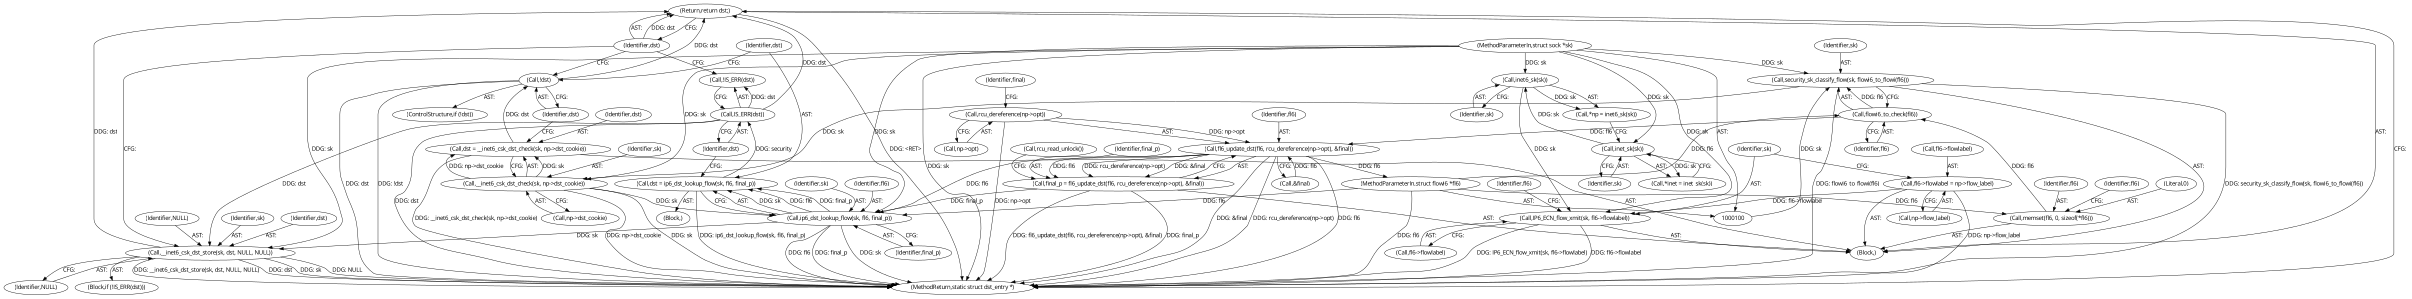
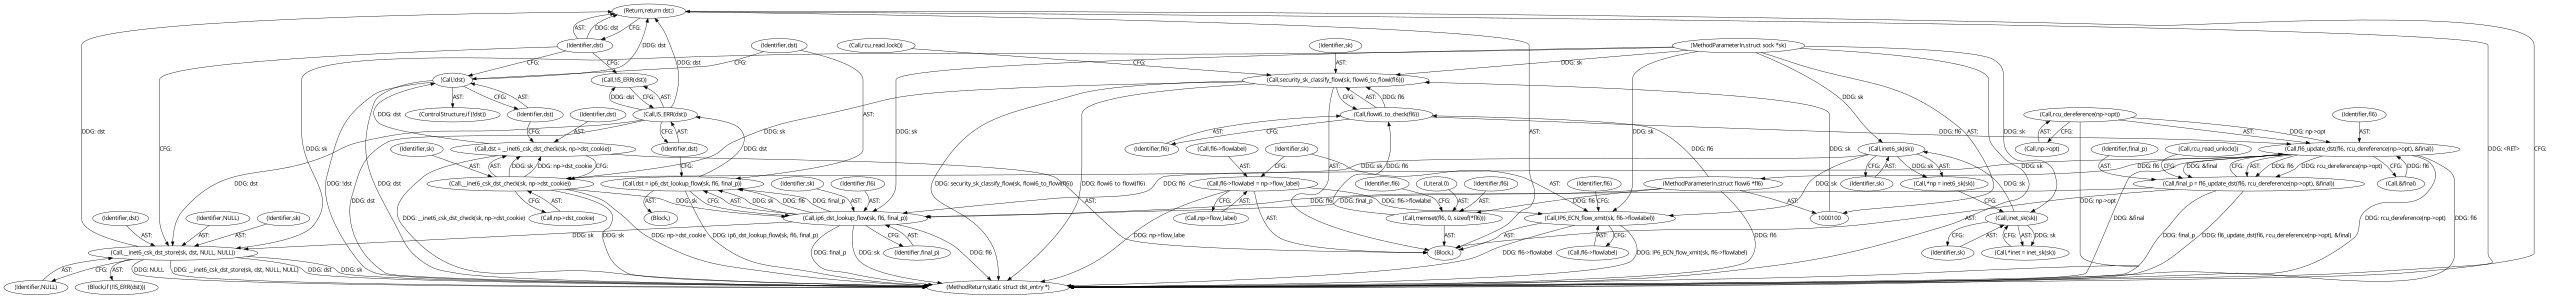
node "(Call,rcu_read_lock())": added
edge "(MethodParameterIn,struct sock *sk)" -> "(Call,__inet6_csk_dst_check(sk, np->dst_cookie))": now "(Call,inet6_sk(sk))" -> "(Call,__inet6_csk_dst_check(sk, np->dst_cookie))"
node "(Identifier,final)": removed
edge "(Call,dst = ip6_dst_lookup_flow(sk, fl6, final_p))" -> "(Call,IS_ERR(dst))": label "DDG: security" -> "DDG: dst"
